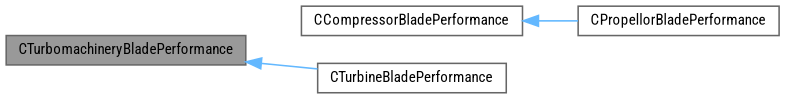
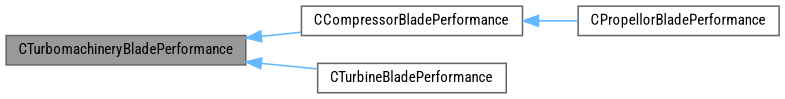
edge "CCompressorBladePerformance" -> "CTurbomachineryBladePerformance": added
